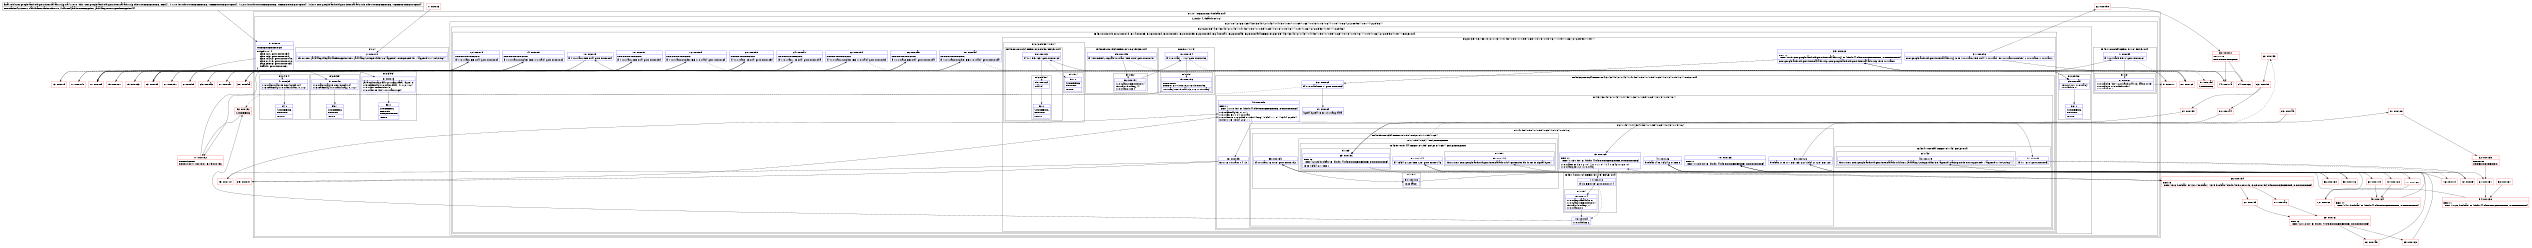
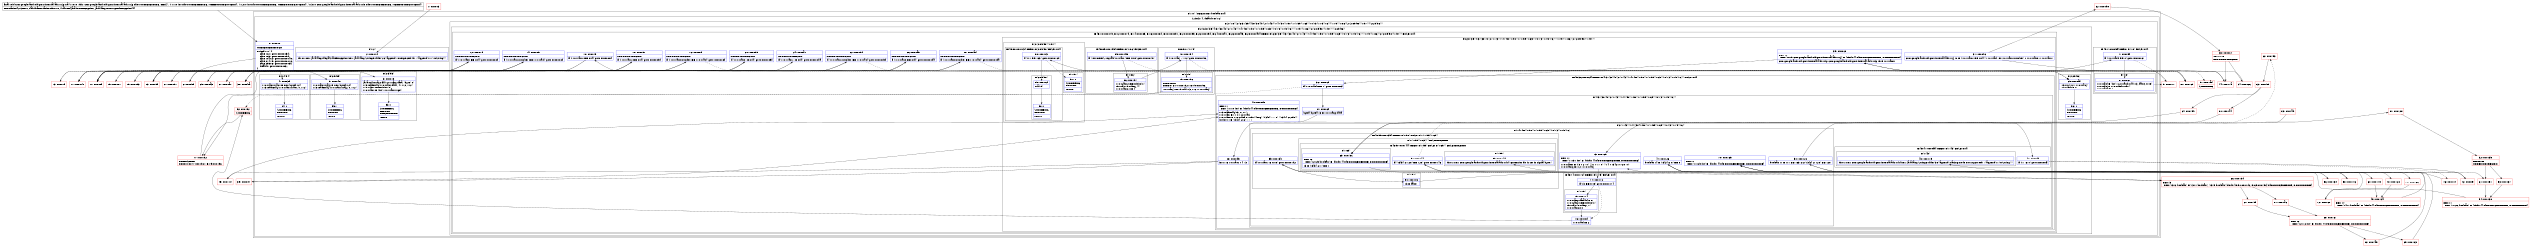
edge "18: 0x0091" -> "23: 0x009f": now "18: 0x0091" -> "11: 0x007b"
edge "40: 0x00d8" -> "38: 0x00d5": now "37: 0x00cf" -> "38: 0x00d5"
edge "52: 0x0135" -> "53: 0x0137": added
